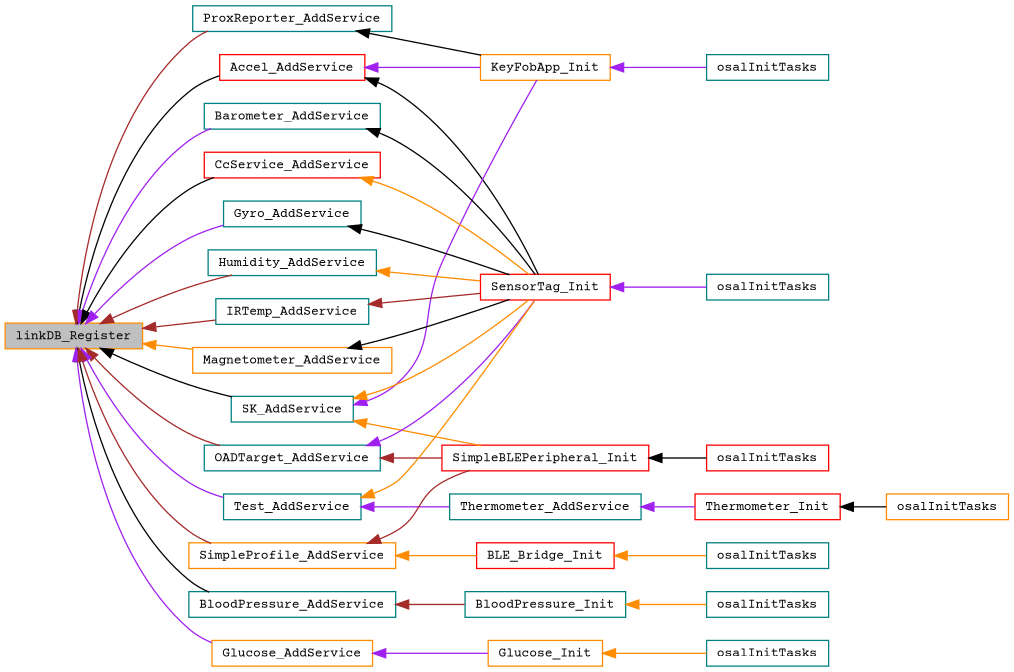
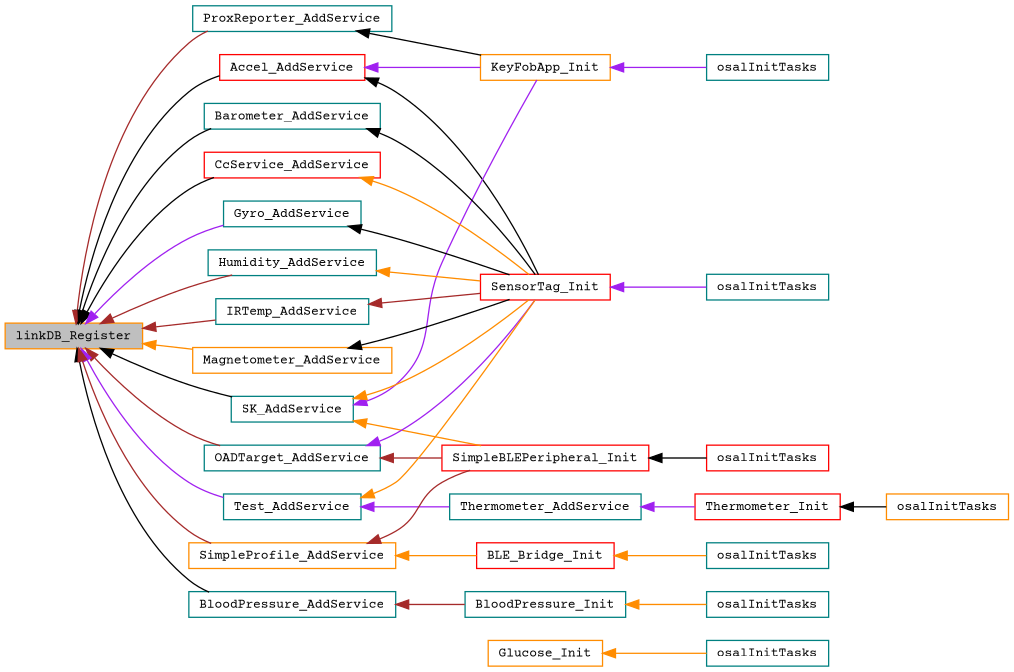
edge "Barometer_AddService" -> "linkDB_Register": color purple -> black
node "Glucose_AddService": removed
